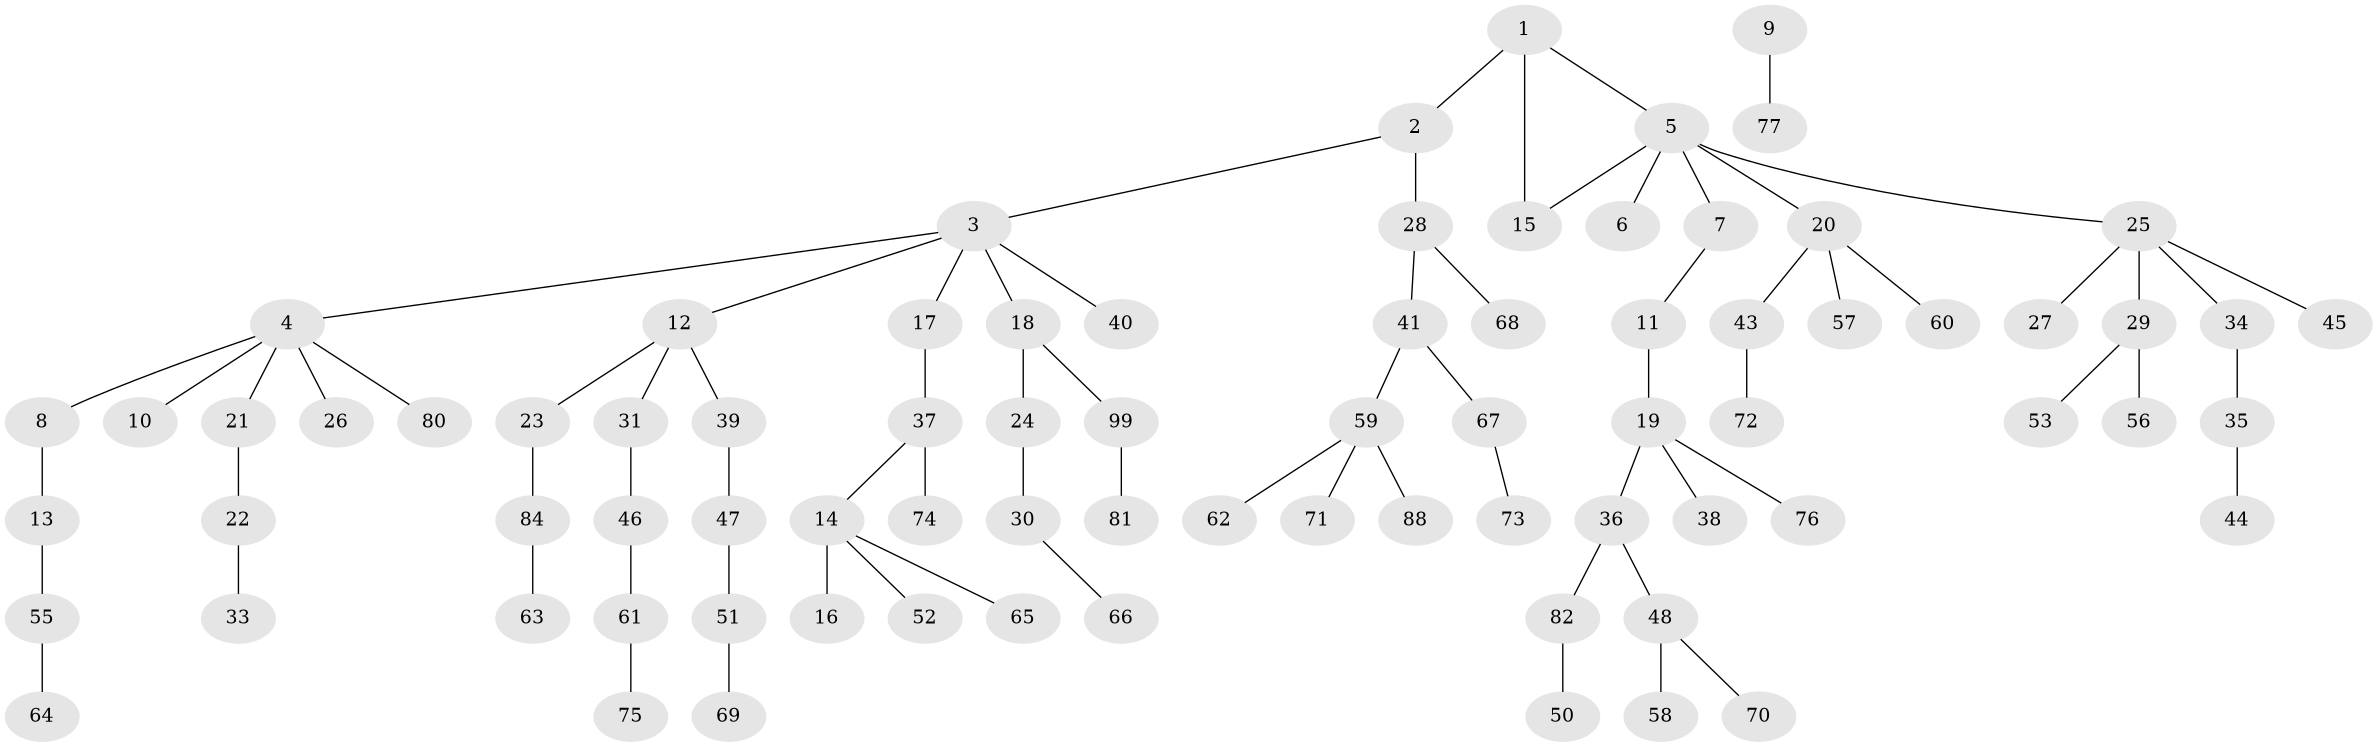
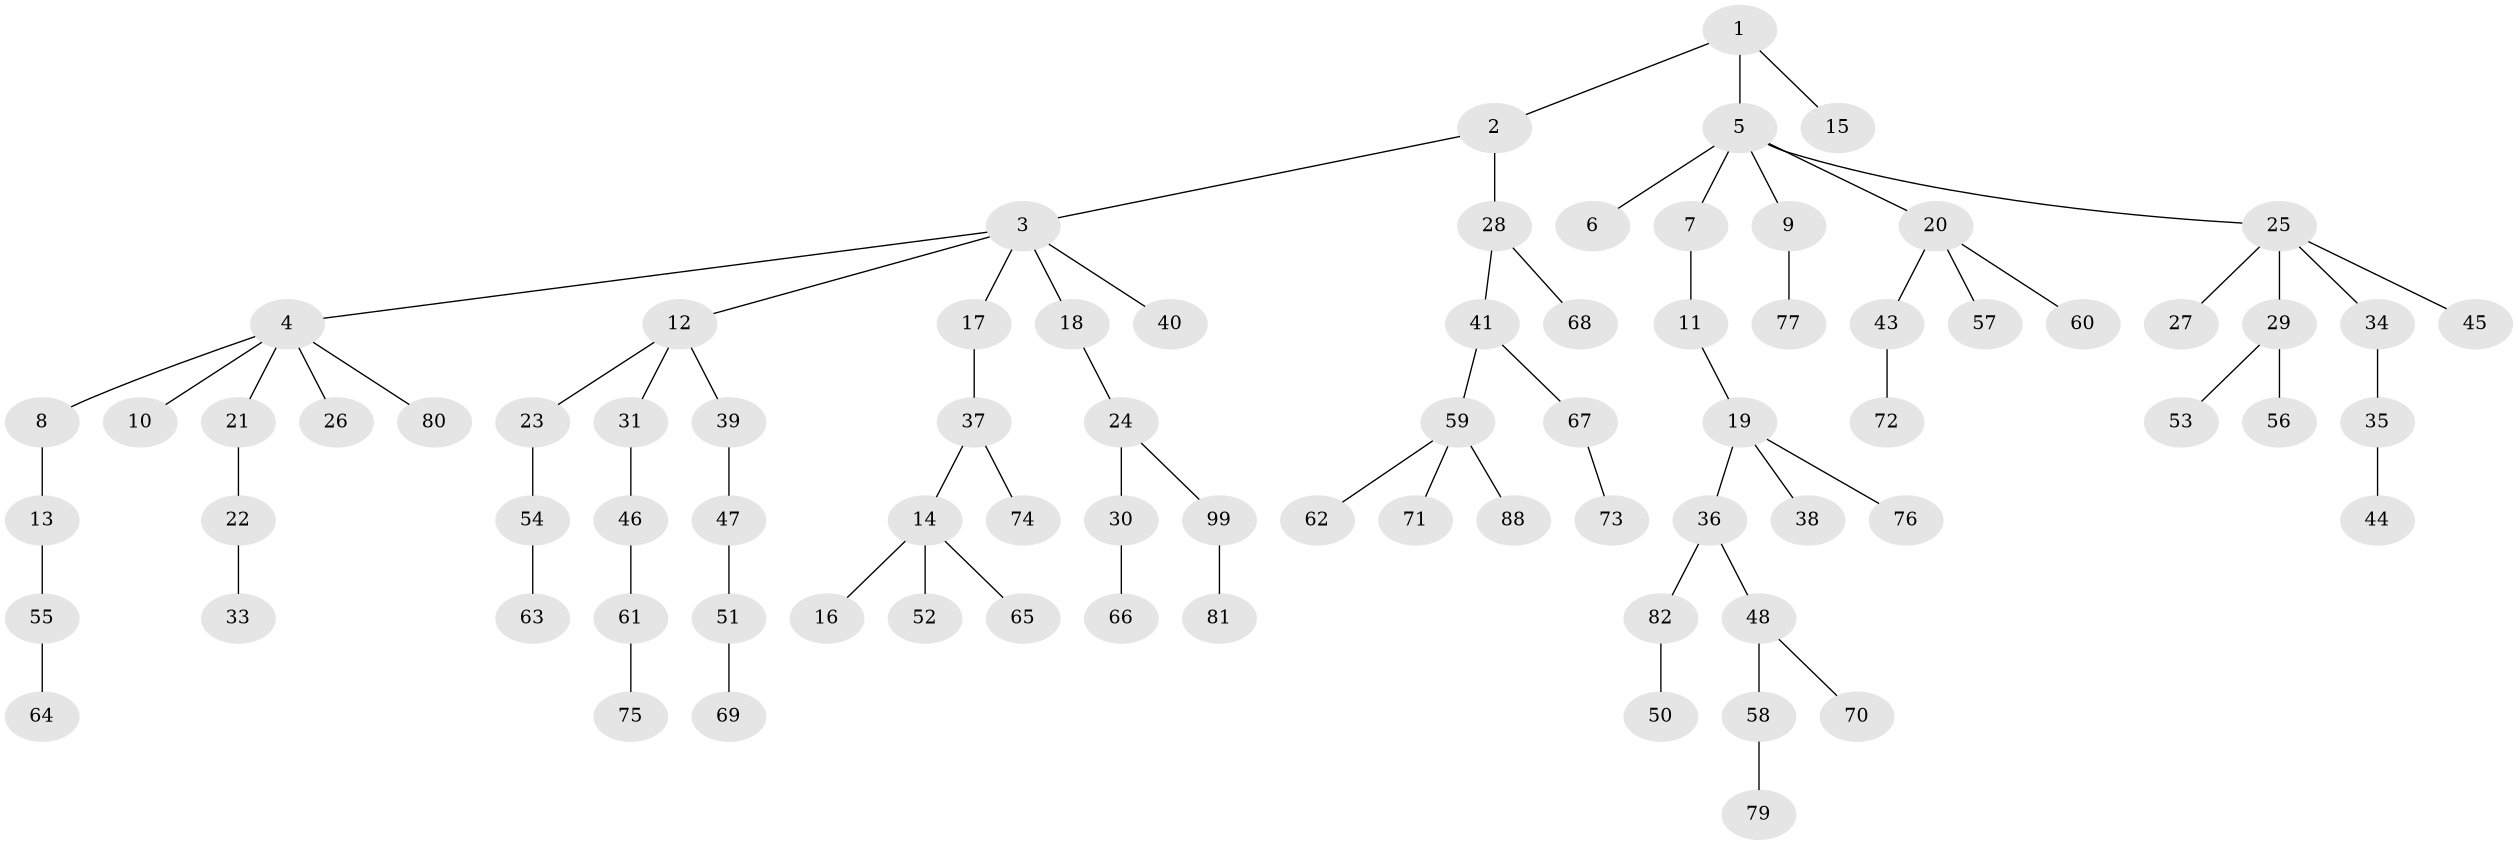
edge "5" -- "15": now "5" -- "9"
edge "18" -- "99": now "24" -- "99"
node "84": label "84" -> "54"
node "79": added
